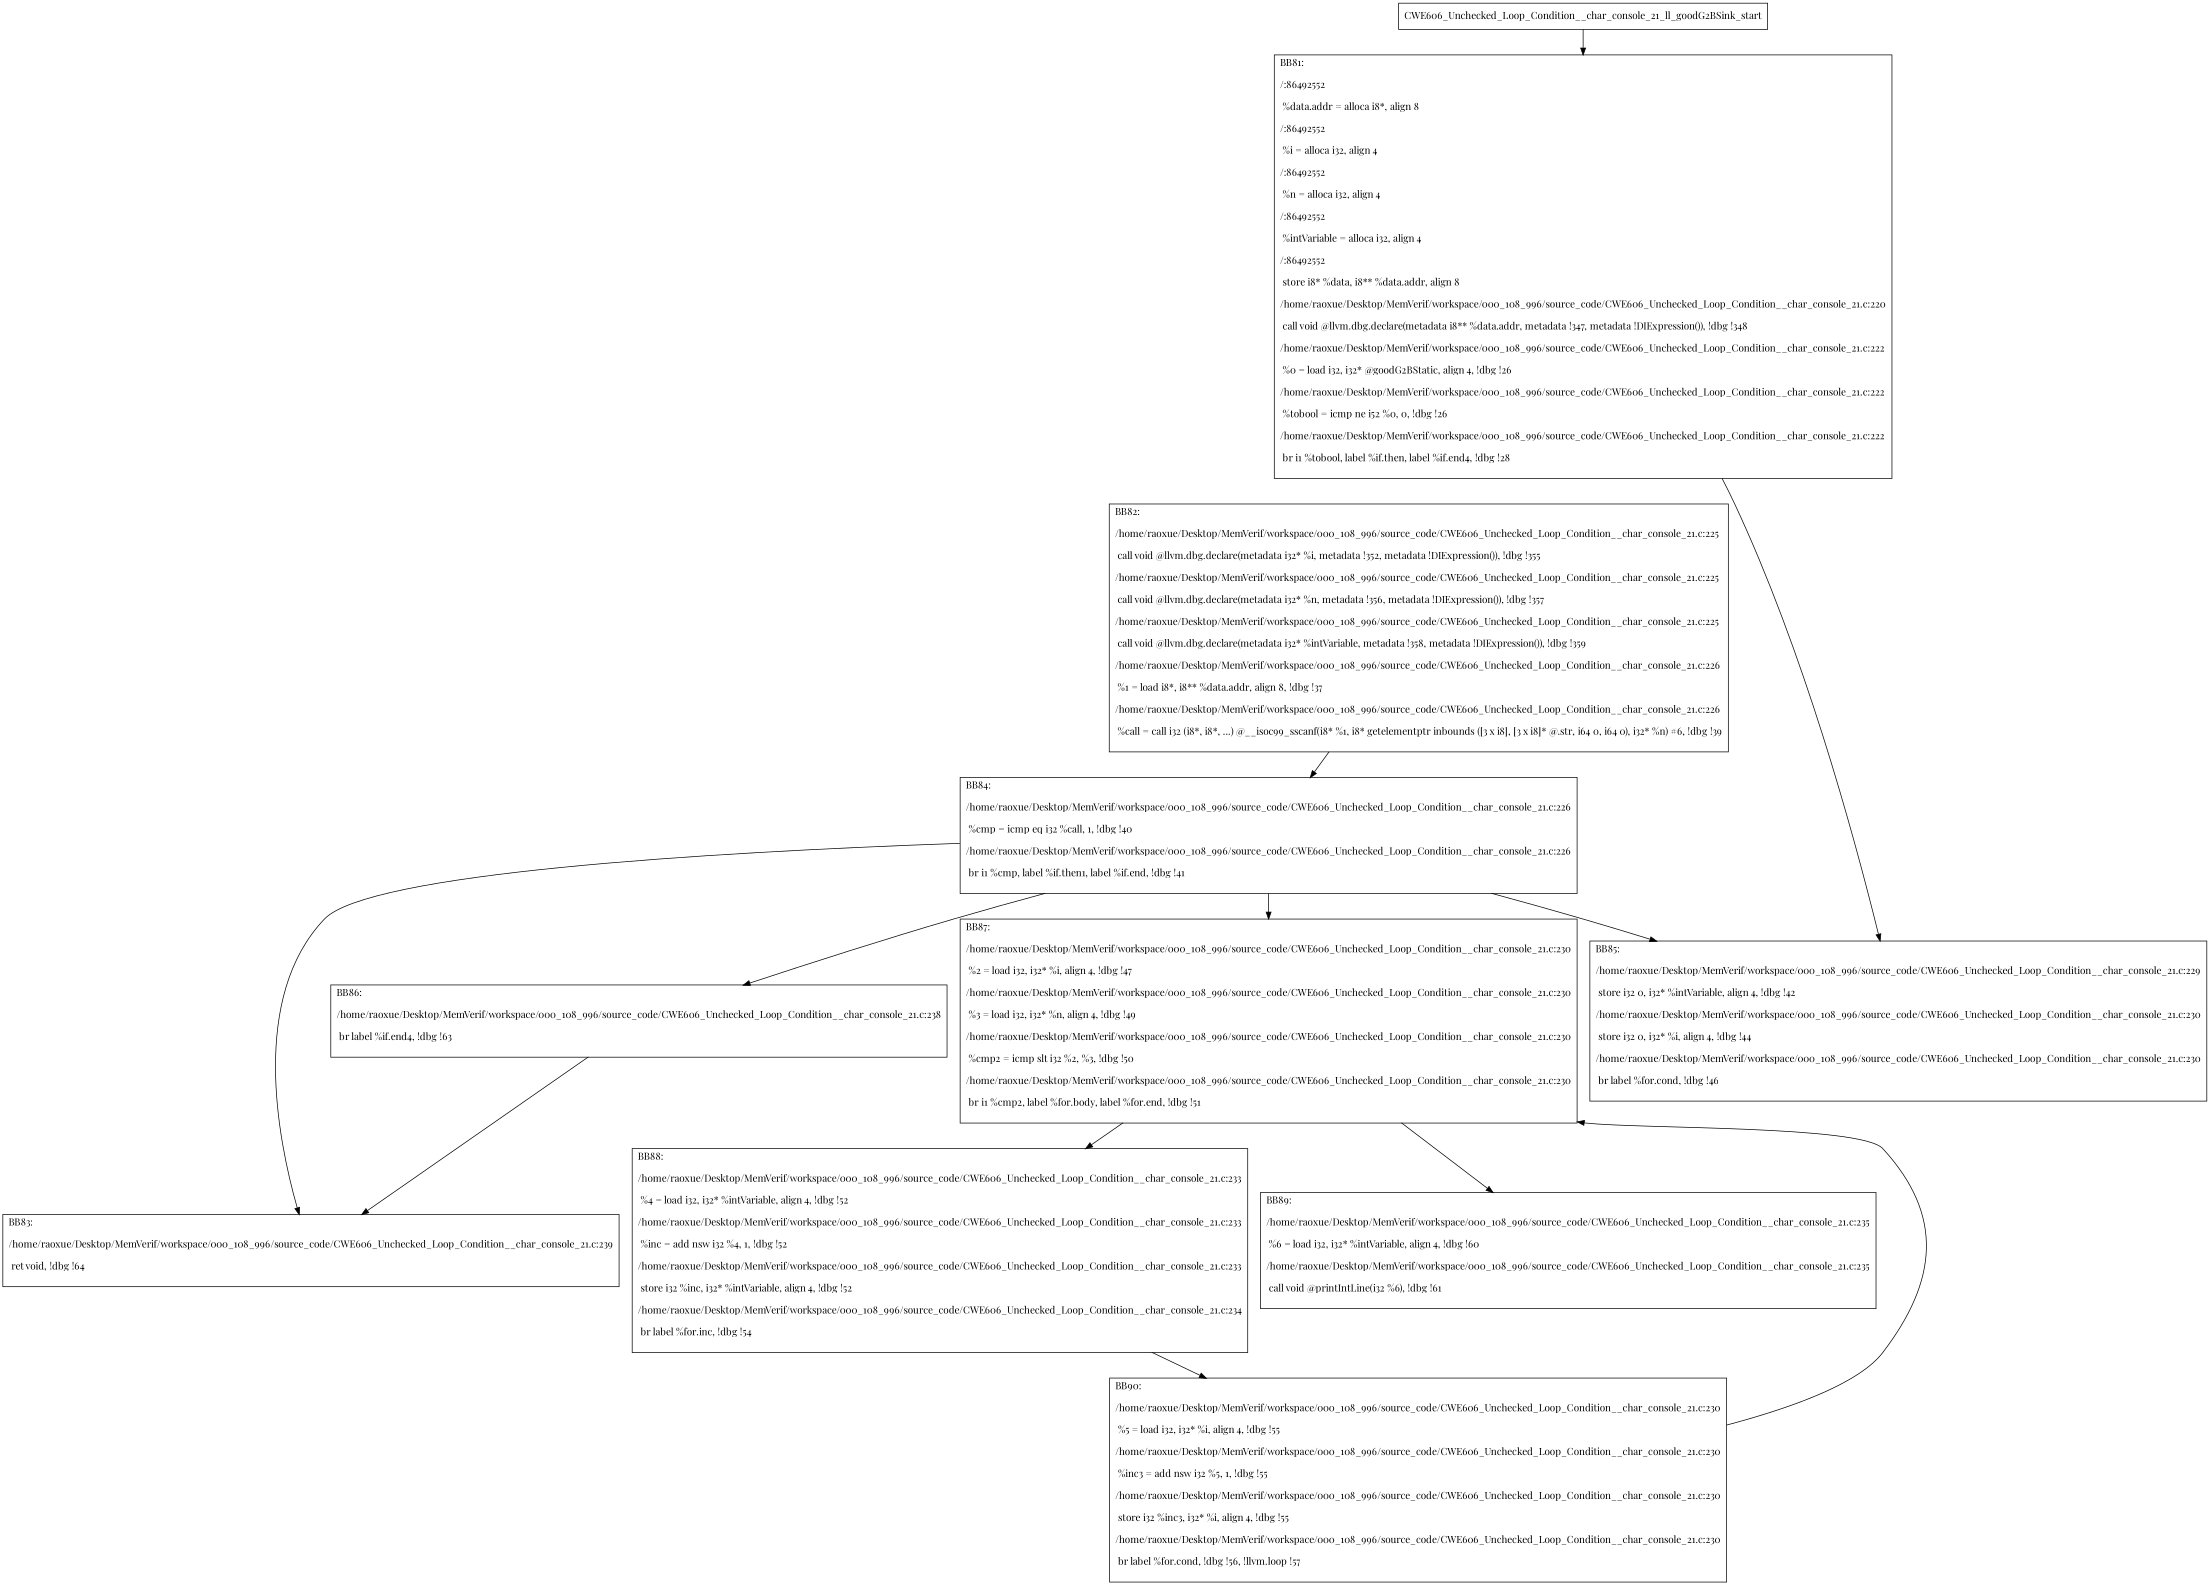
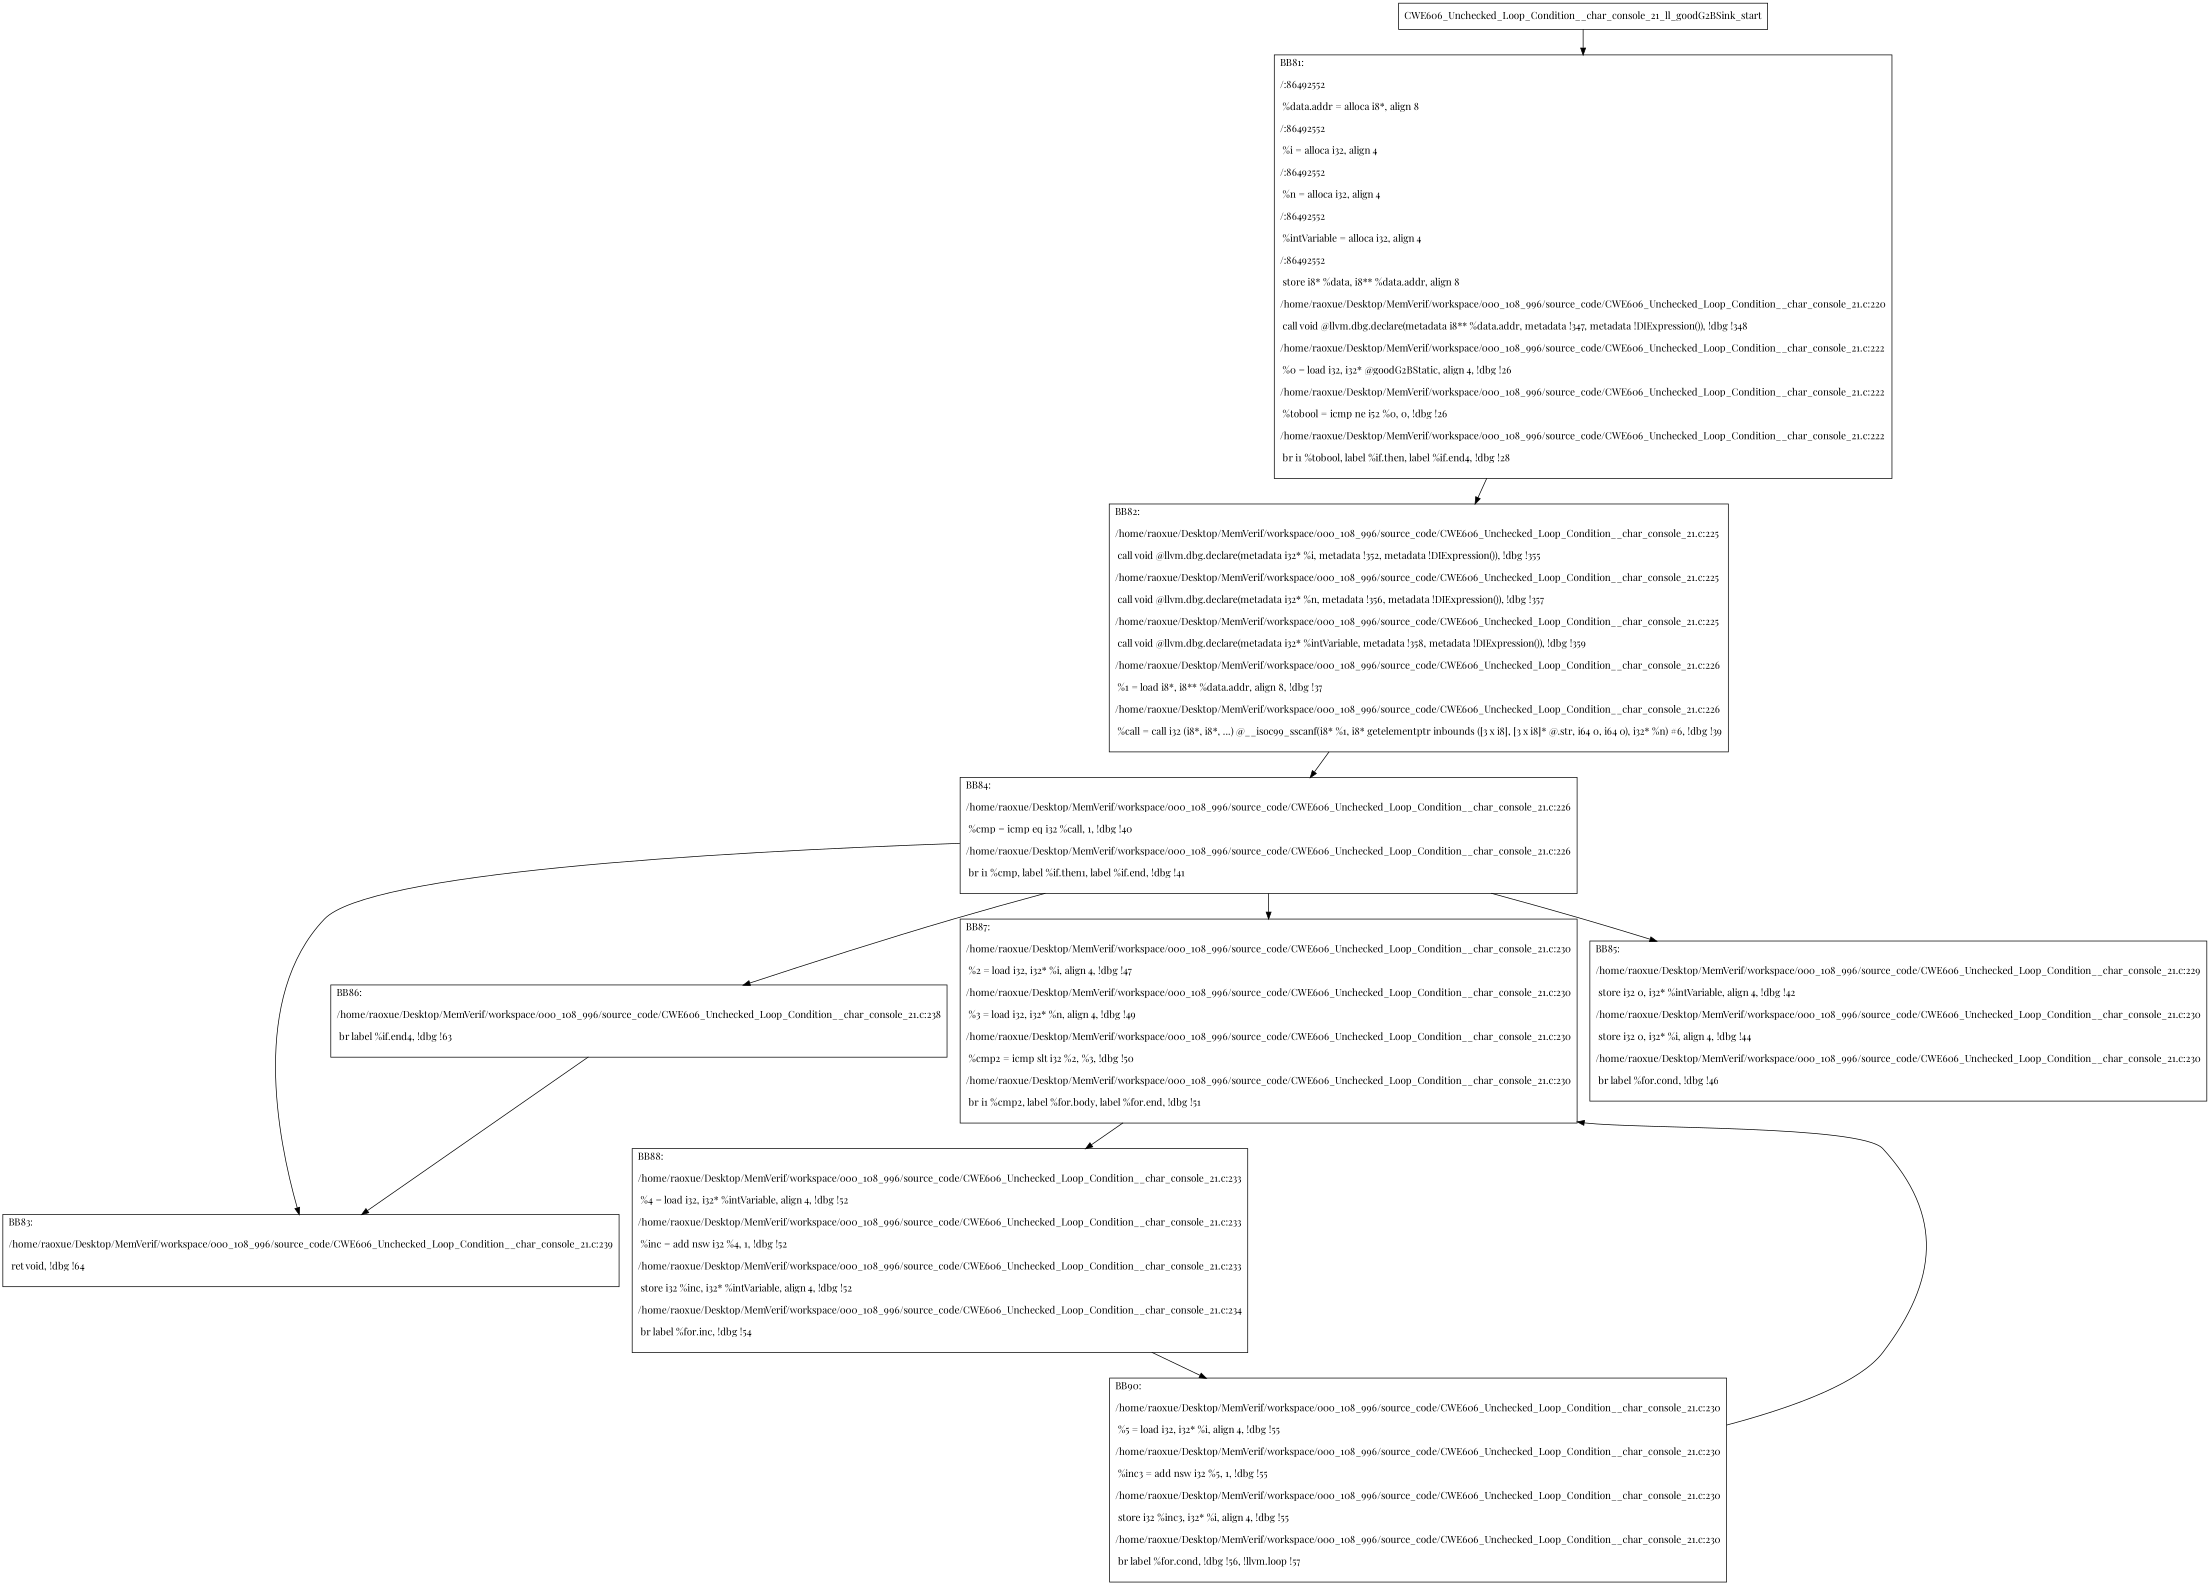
edge "BB81:" -> "BB85:": now "BB81:" -> "BB82:"
node "BB89:": removed
